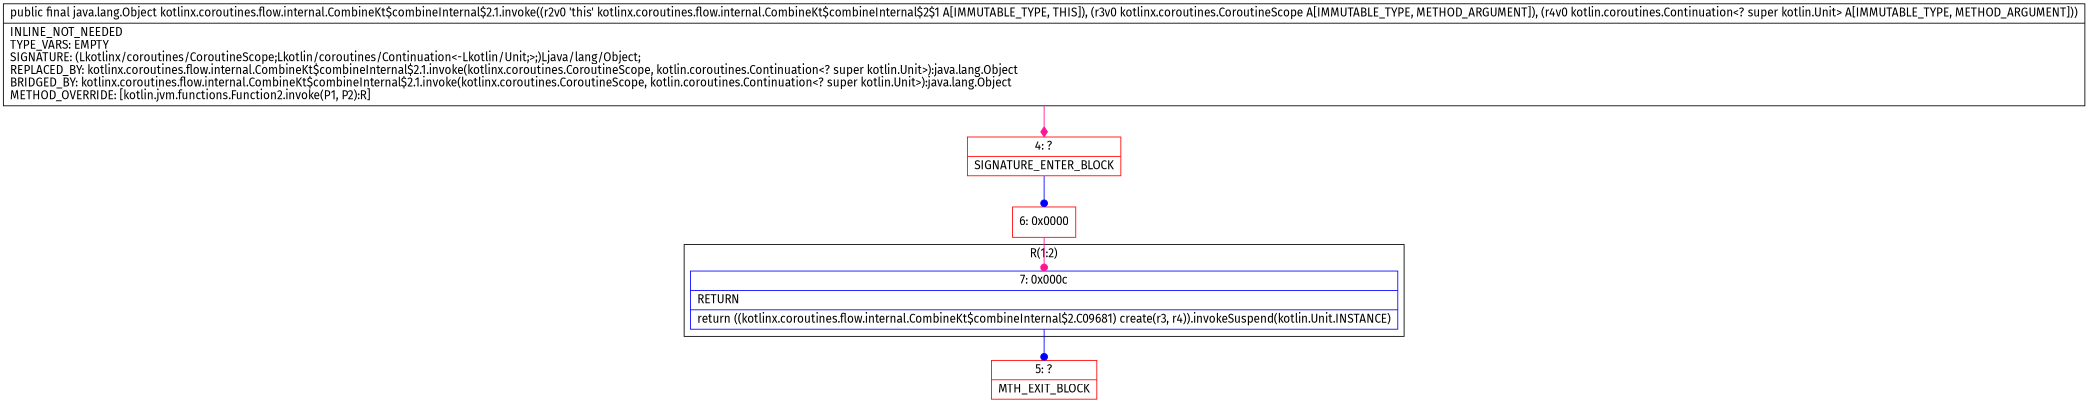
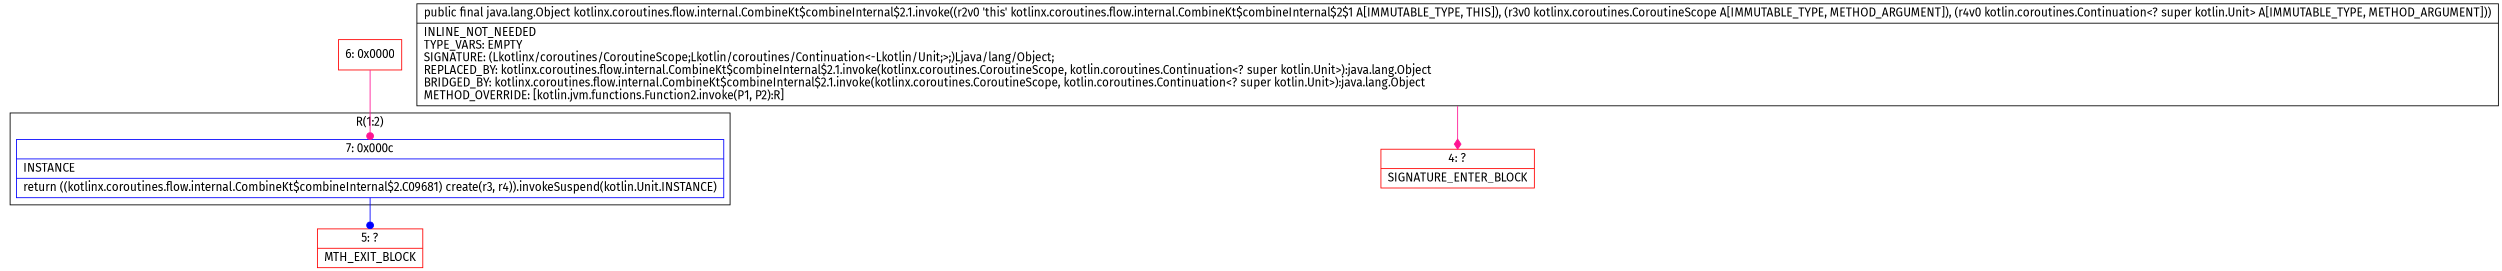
edge "4: ?" -> "6: 0x0000": removed
node "7: 0x000c": text "RETURN" -> "INSTANCE"
